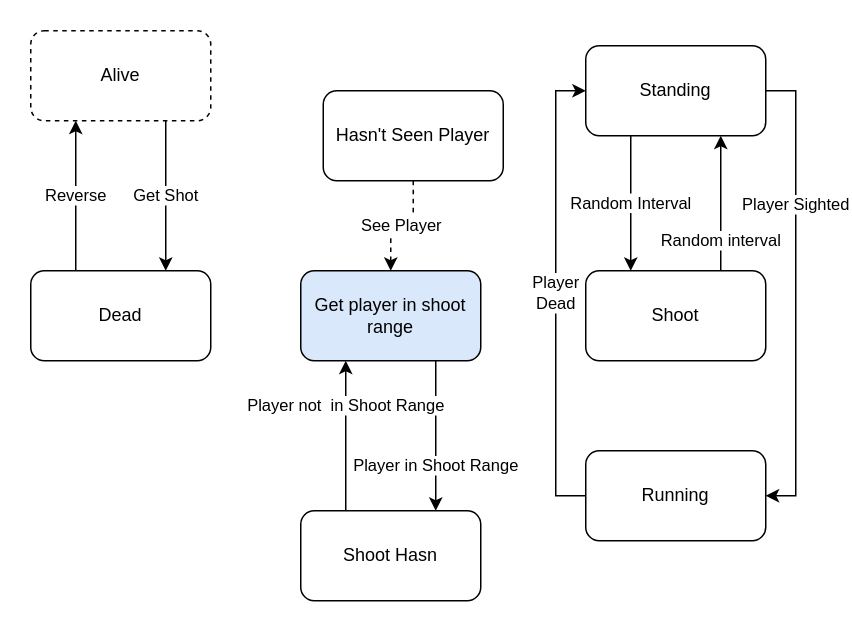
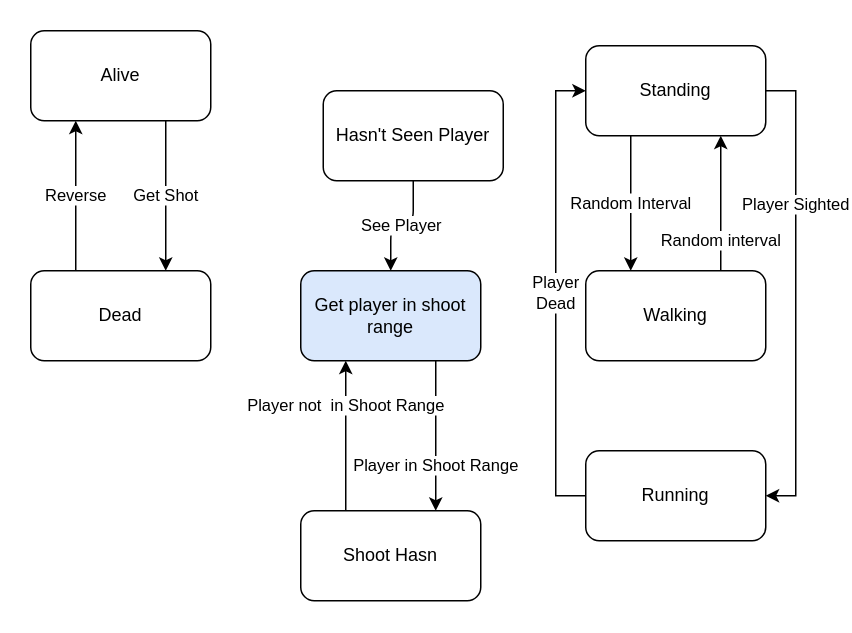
node "Alive": style dashed -> solid
edge "Hasn't Seen Player" -> "Get player in shoot range": style dashed -> solid
node "Shoot": label "Shoot" -> "Walking"
